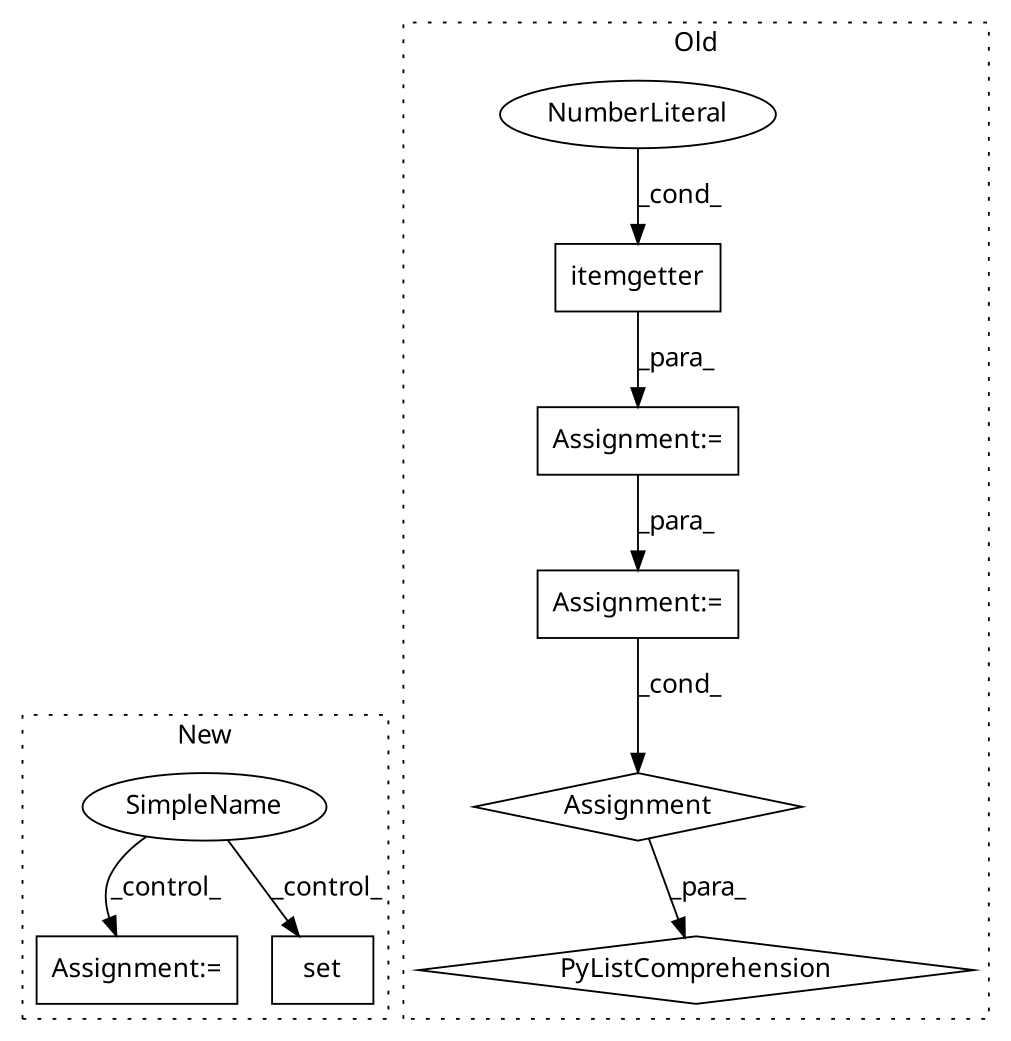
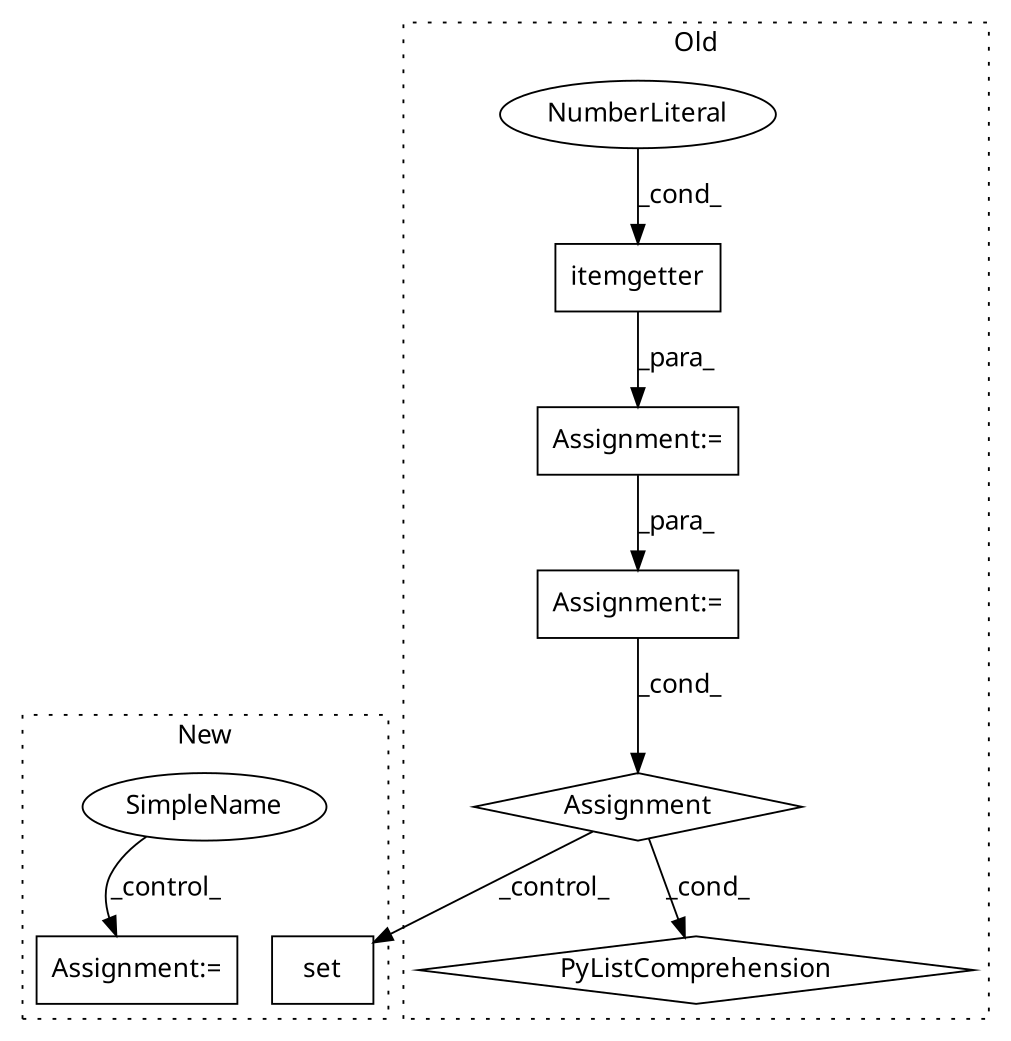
edge "SimpleName" -> "set": now "Assignment" -> "set"
edge "Assignment" -> "PyListComprehension": label "_para_" -> "_cond_"
